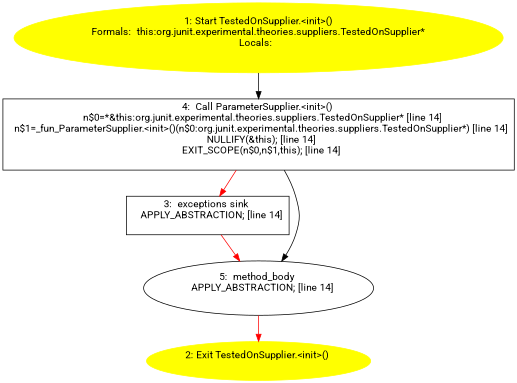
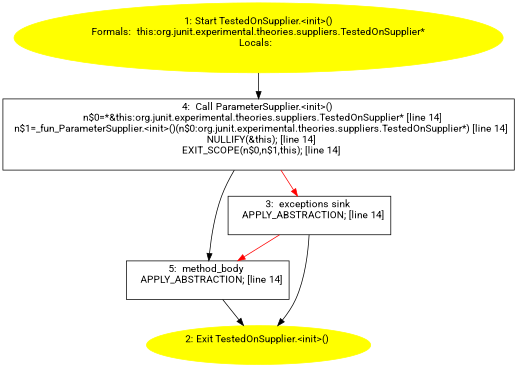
edge "3:  exceptions sink APPLY_ABSTRACTION; [line 14]" -> "2: Exit TestedOnSupplier.<init>()": added
node "5:  method_body APPLY_ABSTRACTION; [line 14]": shape ellipse -> box
edge "5:  method_body APPLY_ABSTRACTION; [line 14]" -> "2: Exit TestedOnSupplier.<init>()": color red -> black
